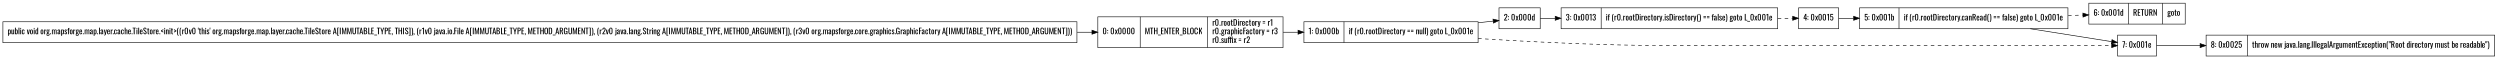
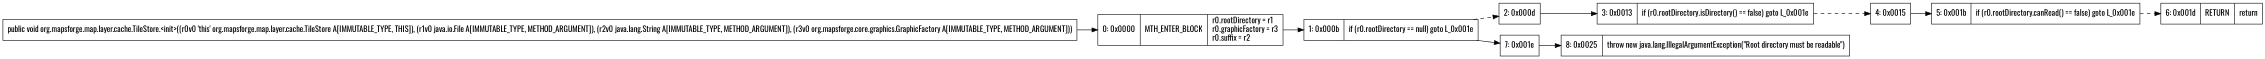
node "6: 0x001d": text "goto" -> "return"
edge "1: 0x000b" -> "2: 0x000d": style solid -> dashed
edge "5: 0x001b" -> "7: 0x001e": removed
edge "1: 0x000b" -> "7: 0x001e": style dashed -> solid
